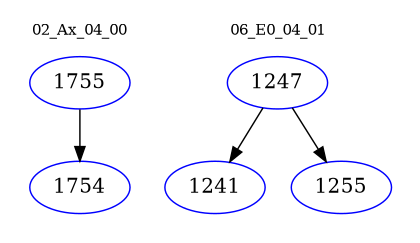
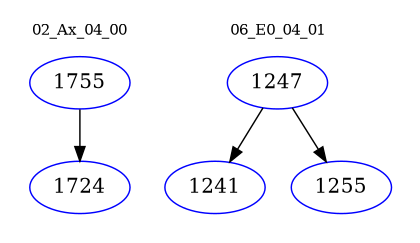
node "1754": label "1754" -> "1724"
